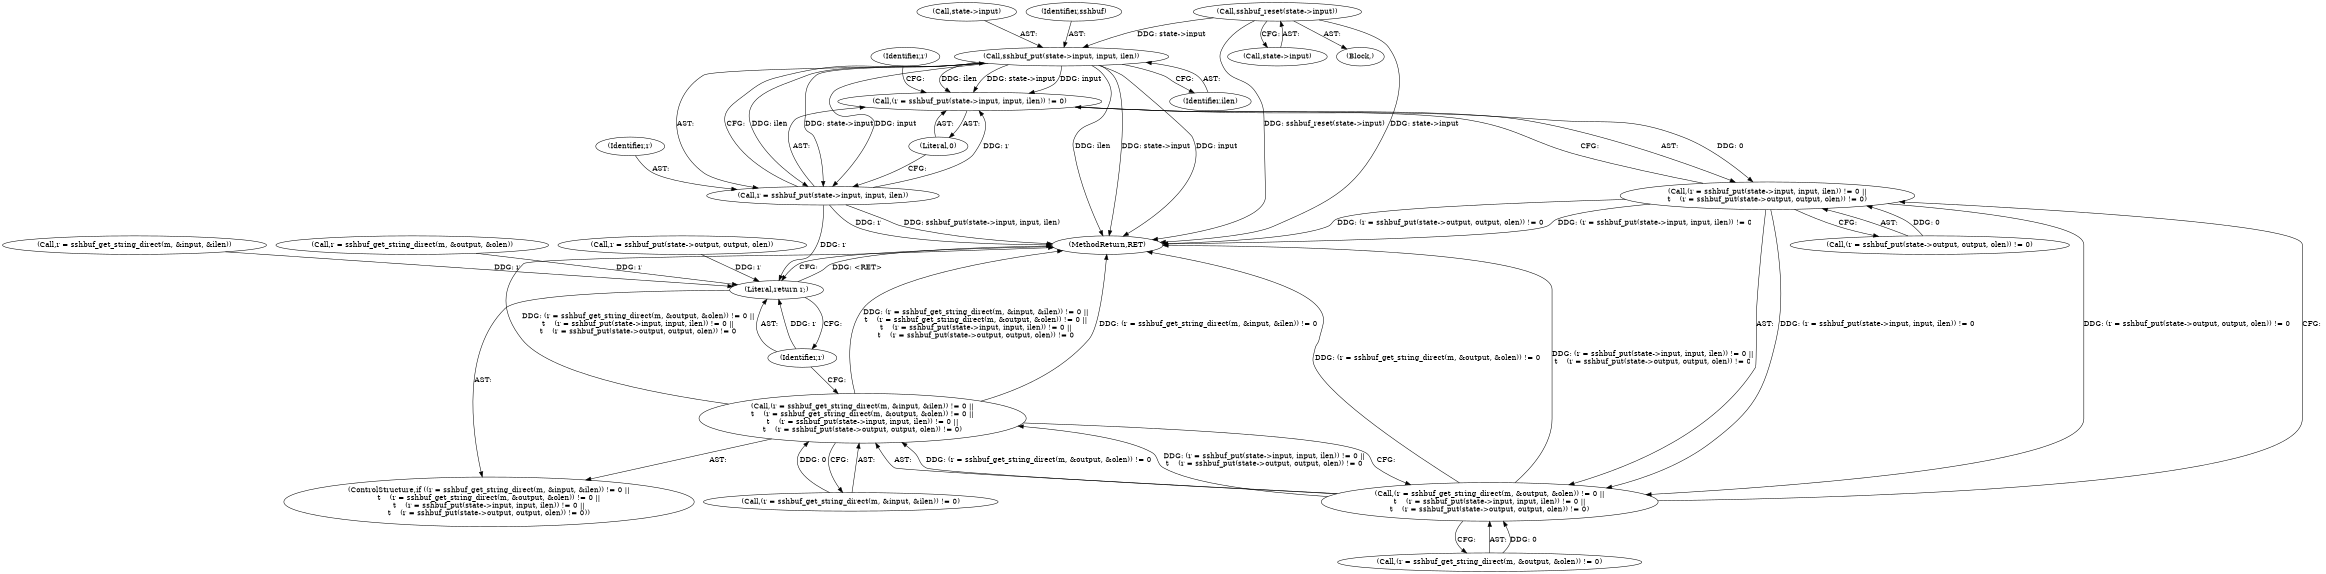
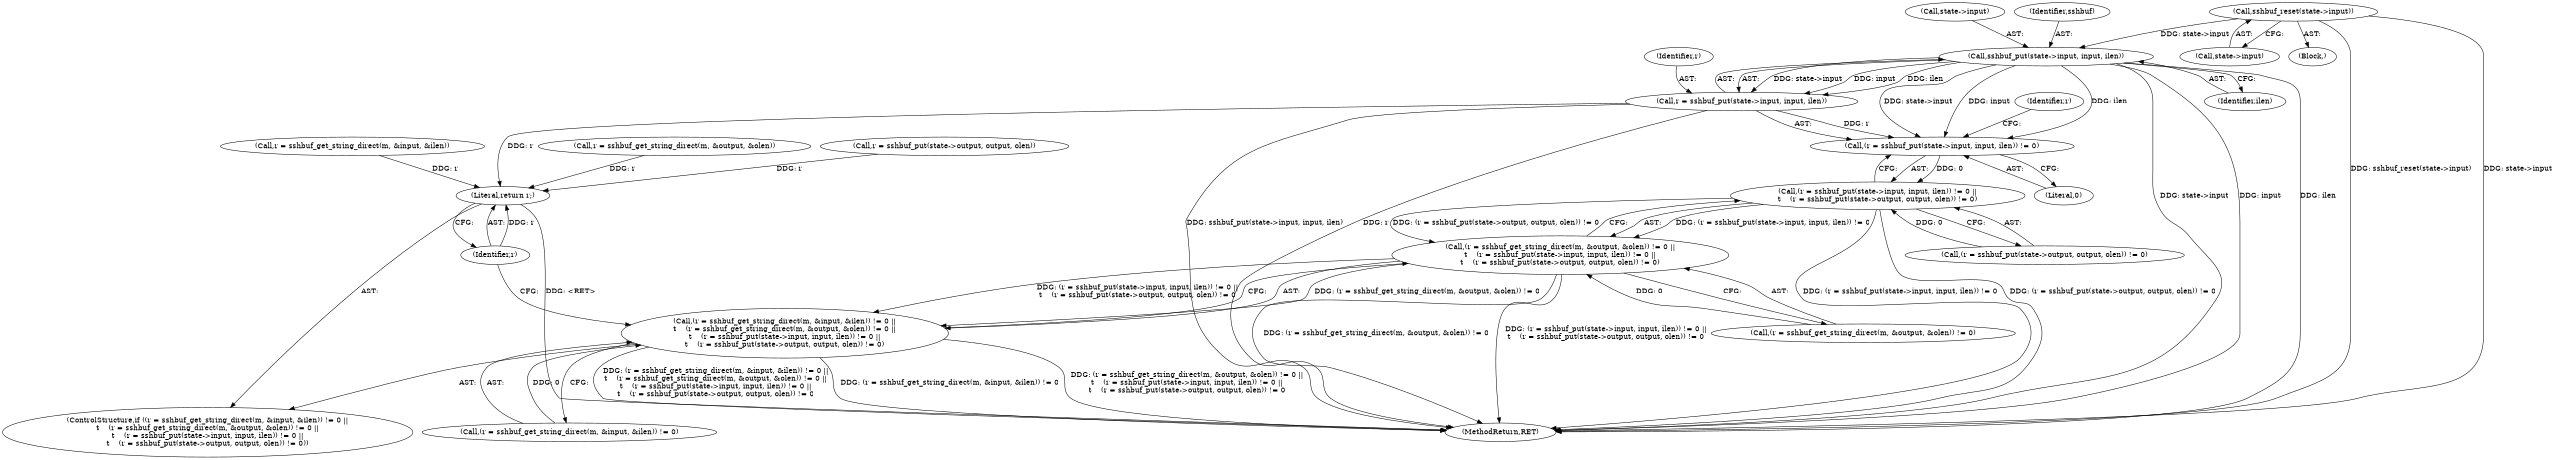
edge "(Call,r = sshbuf_put(state->input, input, ilen))" -> "(Call,sshbuf_put(state->input, input, ilen))": label "CFG: " -> "AST: "
edge "(Call,(r = sshbuf_put(state->input, input, ilen)) != 0)" -> "(Literal,0)": label "AST: " -> "CFG: "
edge "(Literal,0)" -> "(Call,r = sshbuf_put(state->input, input, ilen))": removed, label "CFG:"
edge "(MethodReturn,RET)" -> "(Literal,return r;)": removed, label "CFG:"
